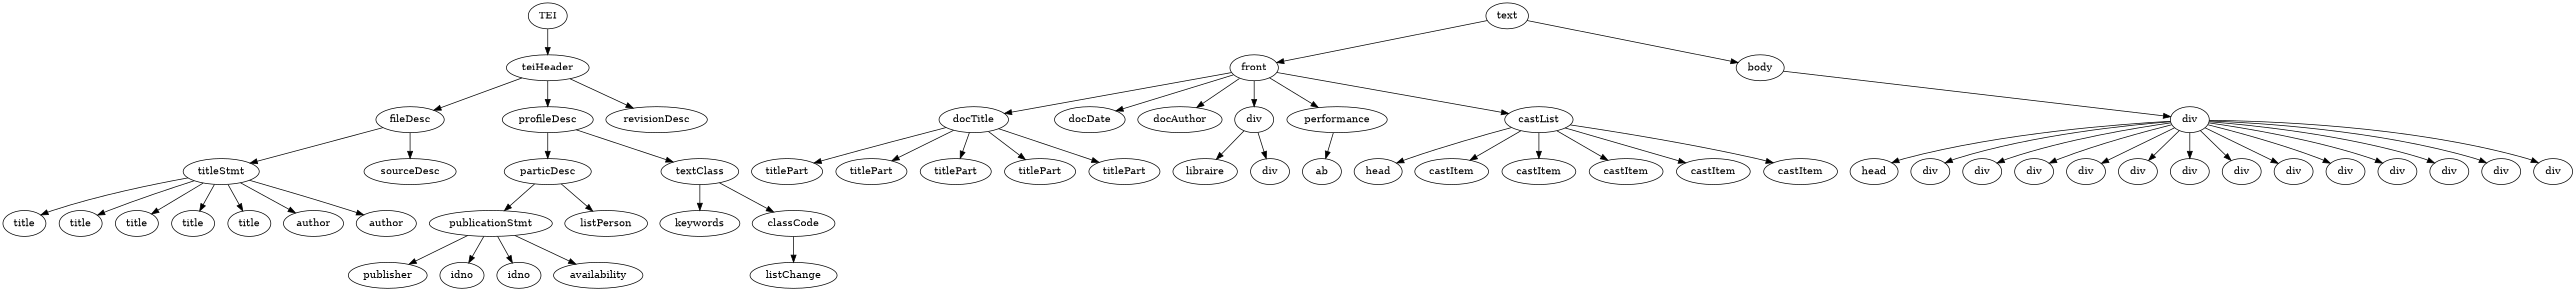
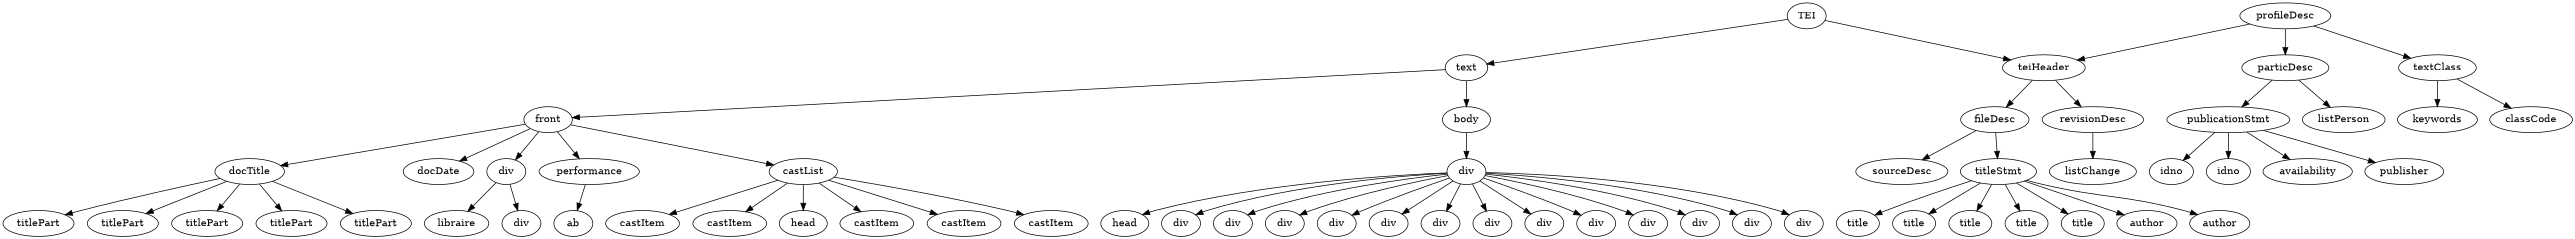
edge "TEI" -> "text": added
edge "teiHeader" -> "profileDesc": reversed
node "docAuthor": removed
edge "classCode" -> "listChange": now "revisionDesc" -> "listChange"
